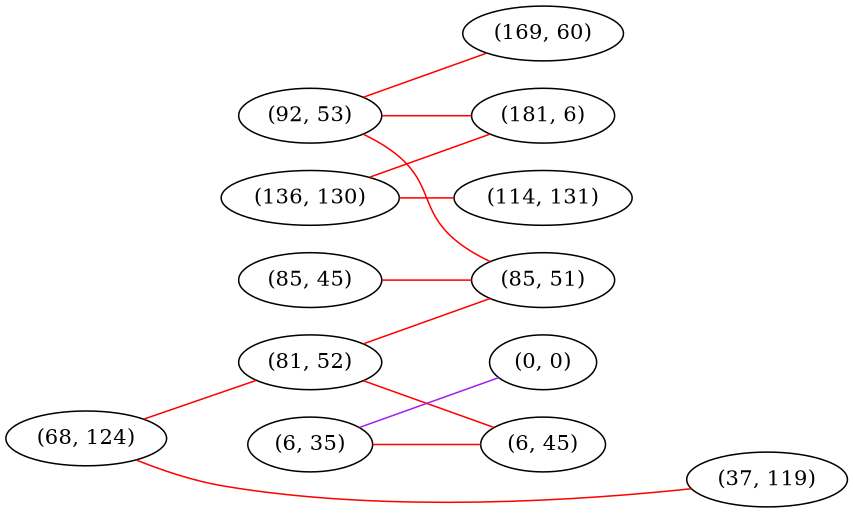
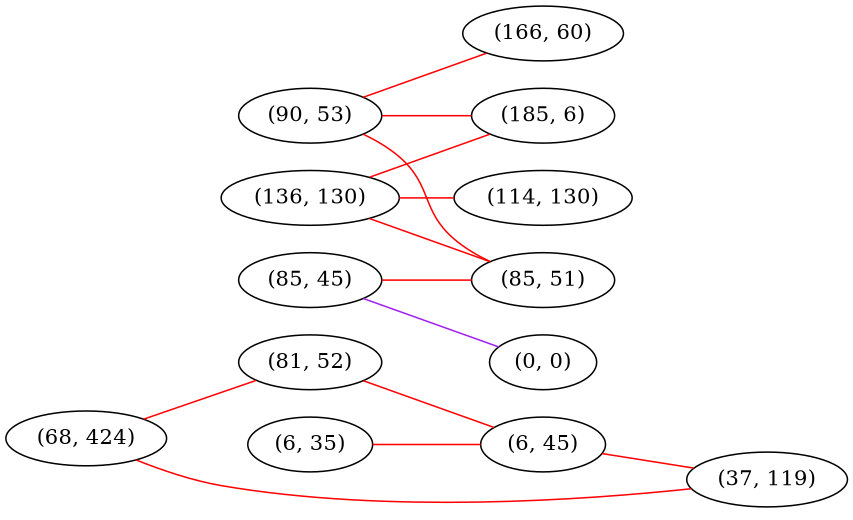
node "(169, 60)": label "(169, 60)" -> "(166, 60)"
node "(92, 53)": label "(92, 53)" -> "(90, 53)"
node "(181, 6)": label "(181, 6)" -> "(185, 6)"
node "(114, 131)": label "(114, 131)" -> "(114, 130)"
edge "(85, 51)" -- "(81, 52)": now "(85, 51)" -- "(136, 130)"
edge "(0, 0)" -- "(6, 35)": now "(0, 0)" -- "(85, 45)"
node "(68, 124)": label "(68, 124)" -> "(68, 424)"
edge "(6, 45)" -- "(37, 119)": added
